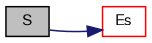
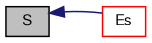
edge "S" -> "Es": reversed
